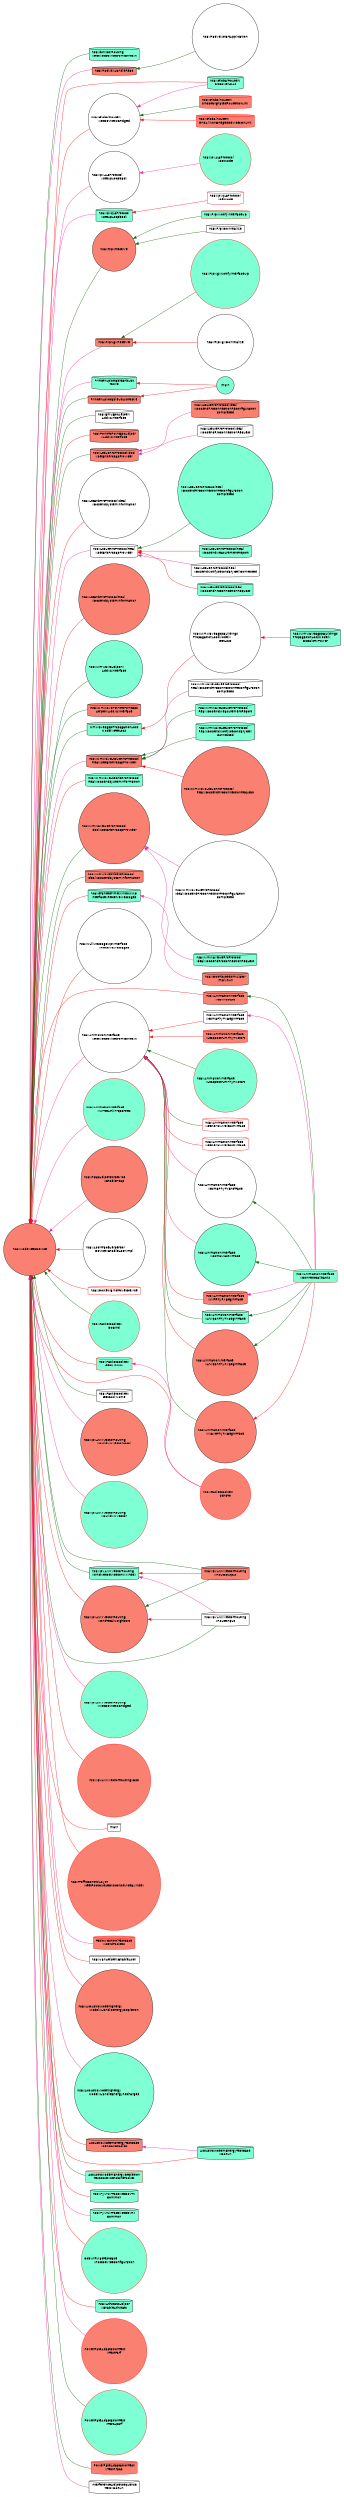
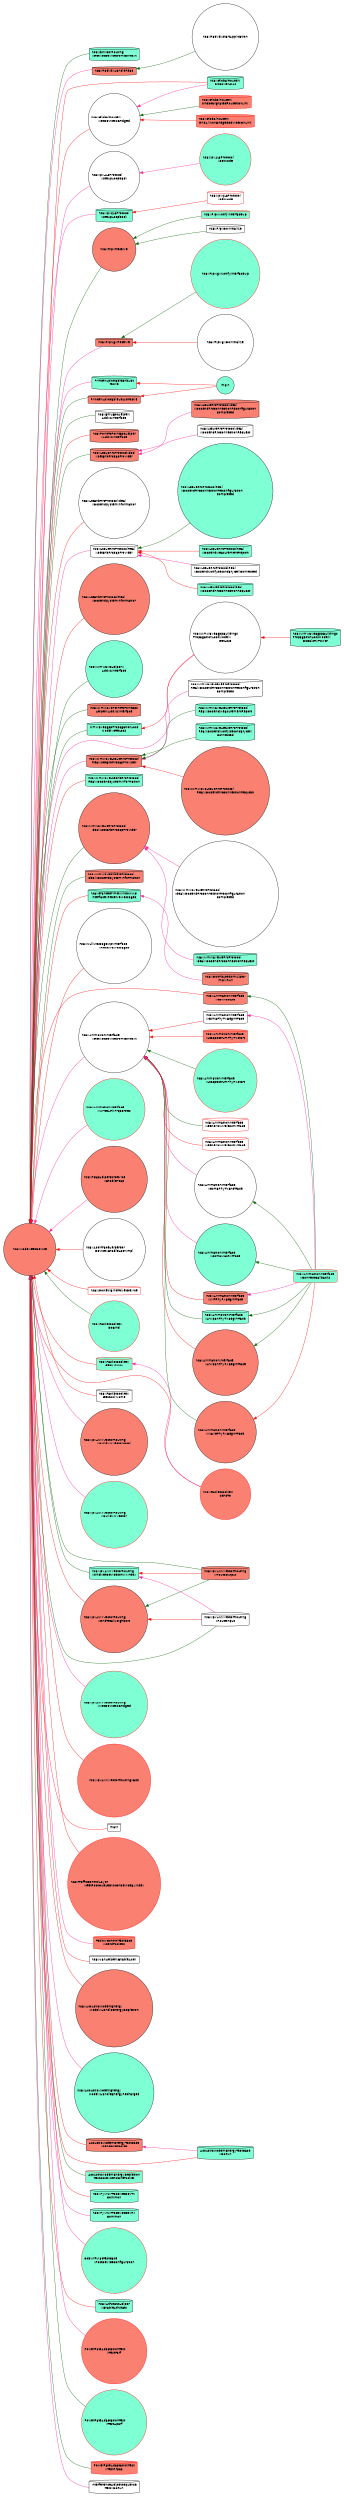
edge "ns3::MmWave3gppBuildings PropagationLossModel:: GetLoss" -> "ns3::Node::GetDevice": added
edge "ns3::PacketSocket:: GetSockName" -> "ns3::Node::GetDevice": color darkgreen -> red
edge "OcbWifiMacTestCase ::PostDeviceConfiguration" -> "ns3::Node::GetDevice": color red -> deeppink
